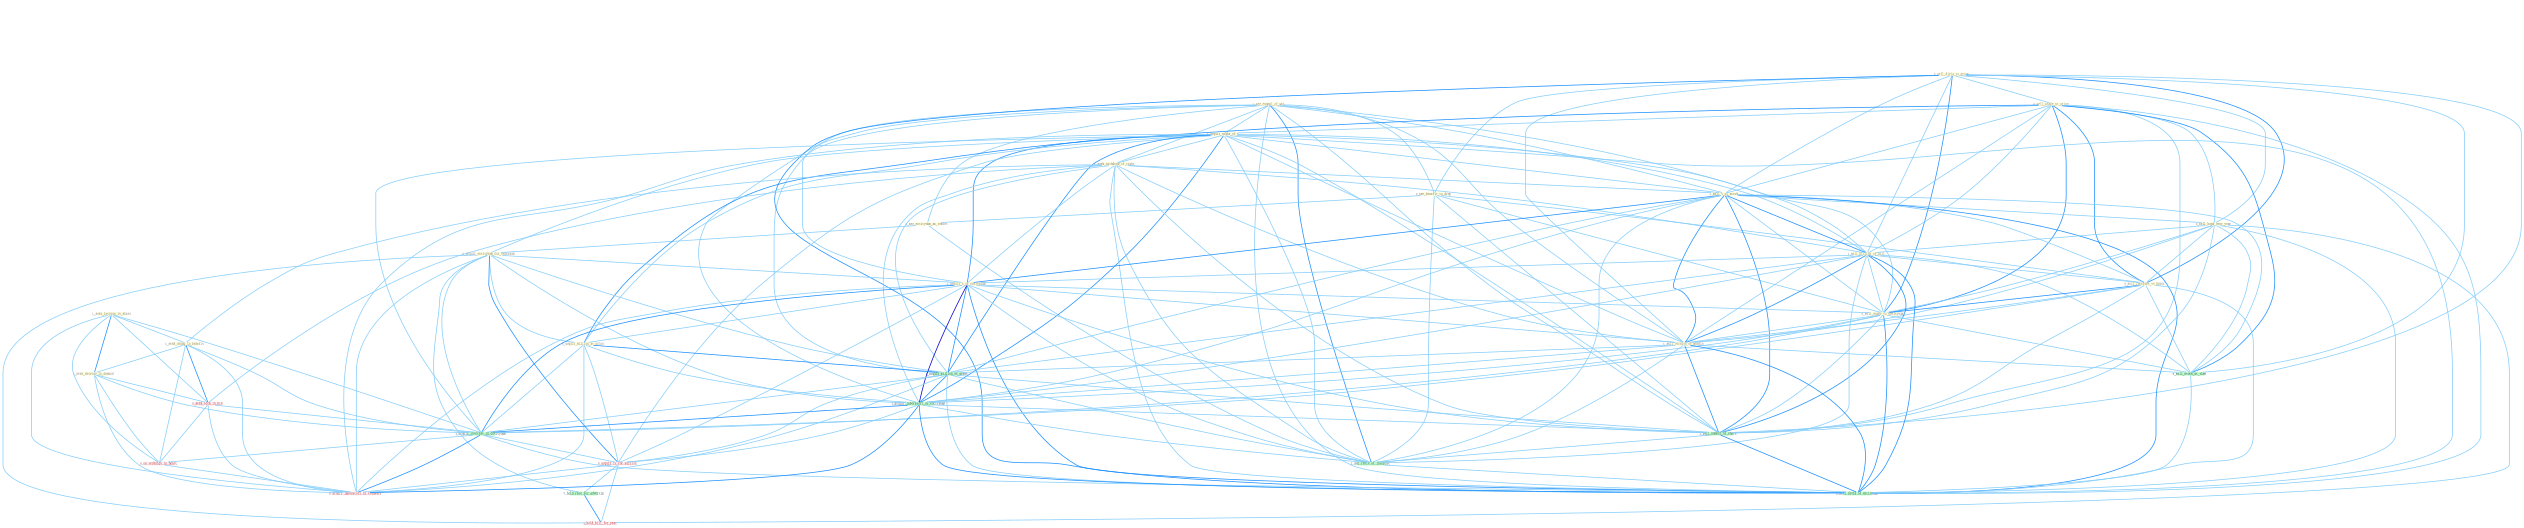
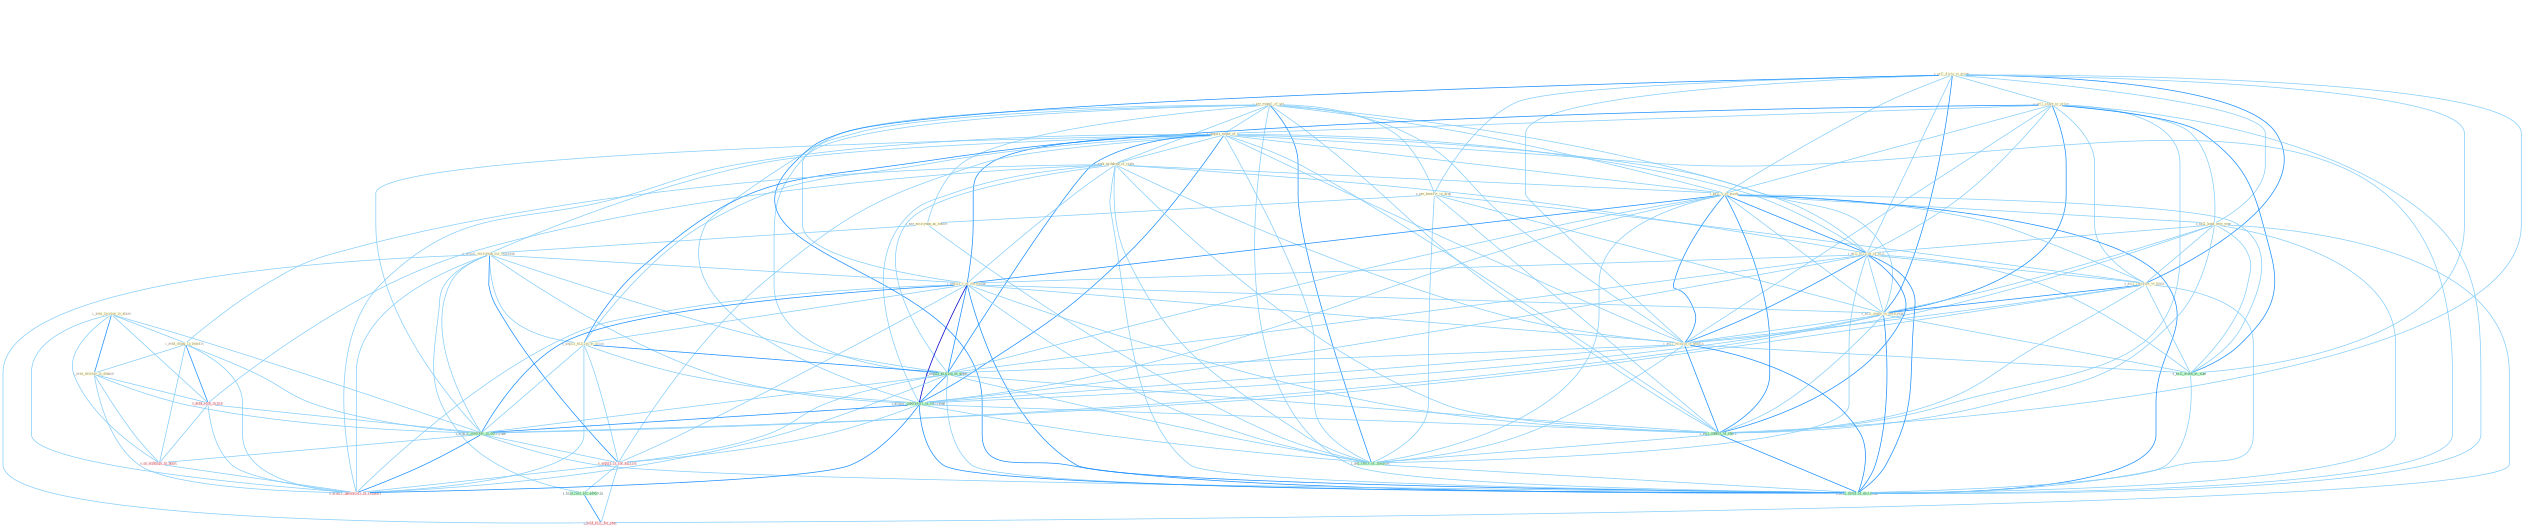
edge "0_sell_stake_at_price" -- "0_sell_interest_to_buyer": color #1e90ff -> #87cefa
node "7_hold_rate_for_advertis": label "7_hold_rate_for_advertis" -> "0_hold_rate_for_advertis"
